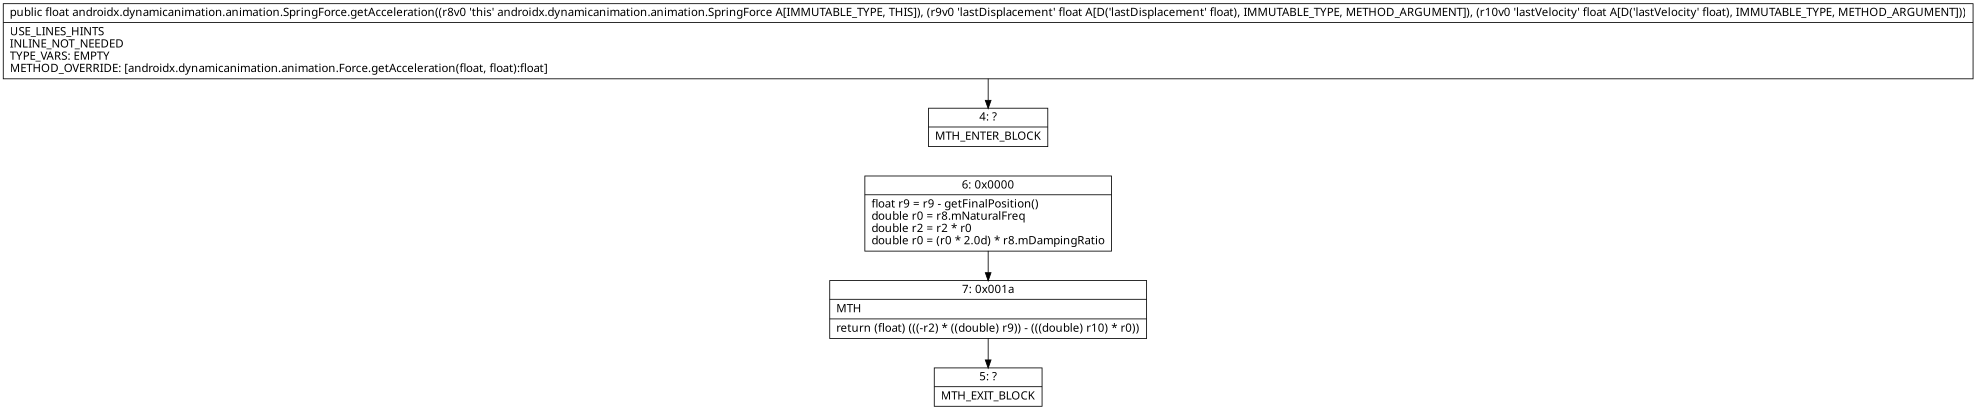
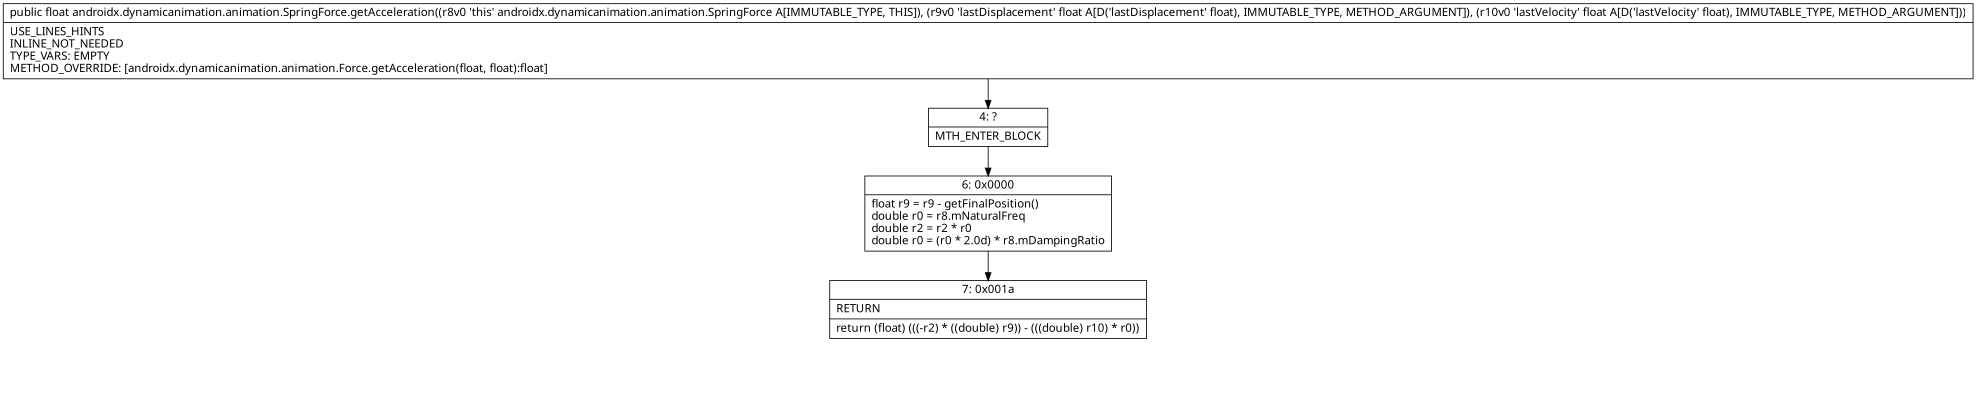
edge "4: ?" -> "6: 0x0000": added
node "7: 0x001a": text "MTH" -> "RETURN"
node "5: ?": removed
